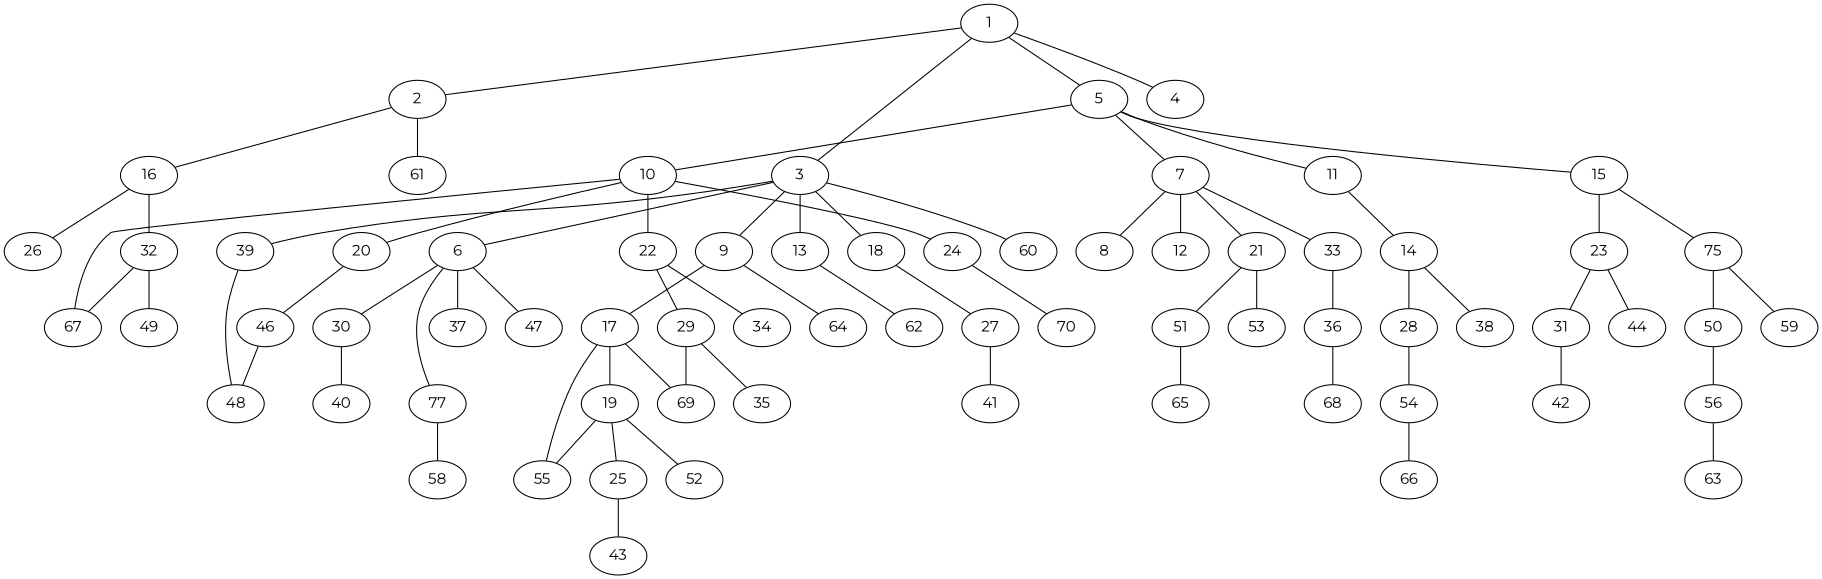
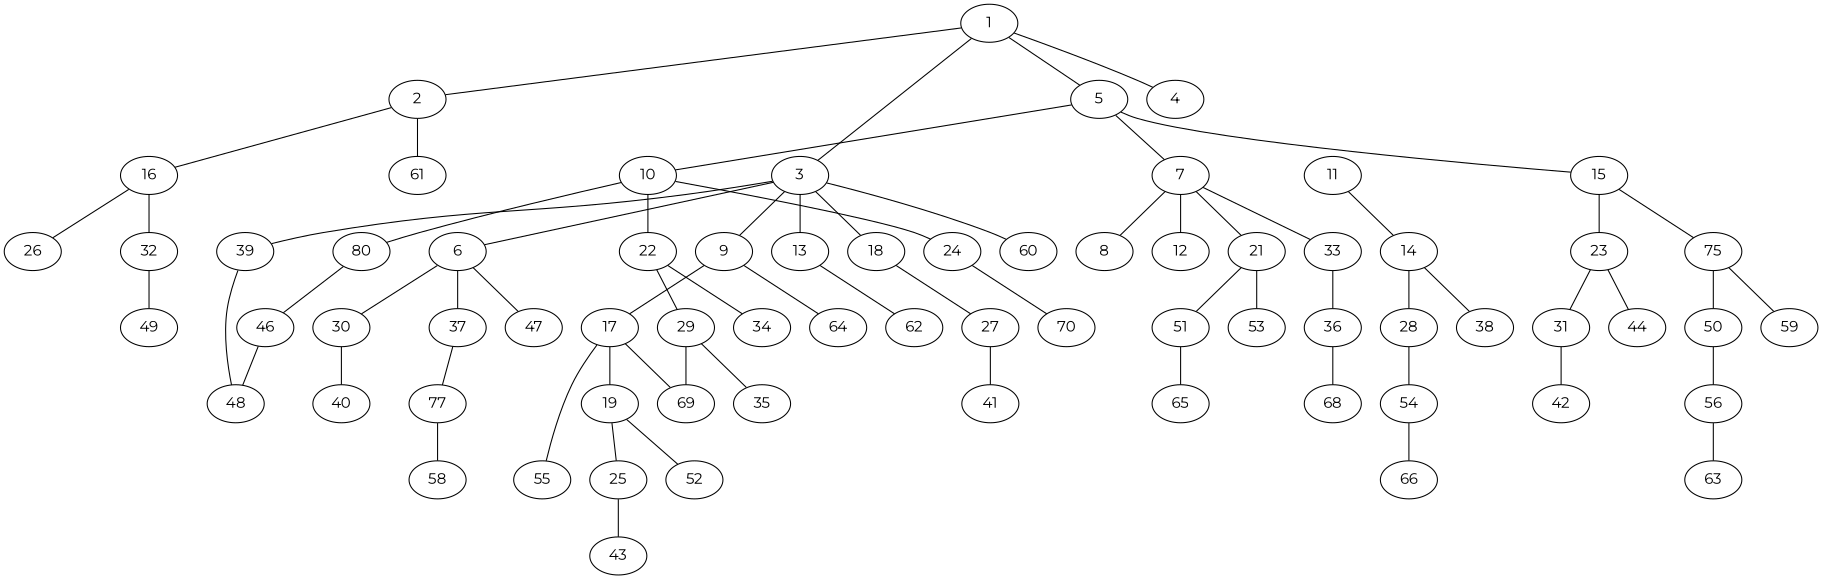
edge "5" -- "11": removed
node "20": label "20" -> "80"
edge "6" -- "77": now "37" -- "77"
node "67": removed
edge "19" -- "55": removed
